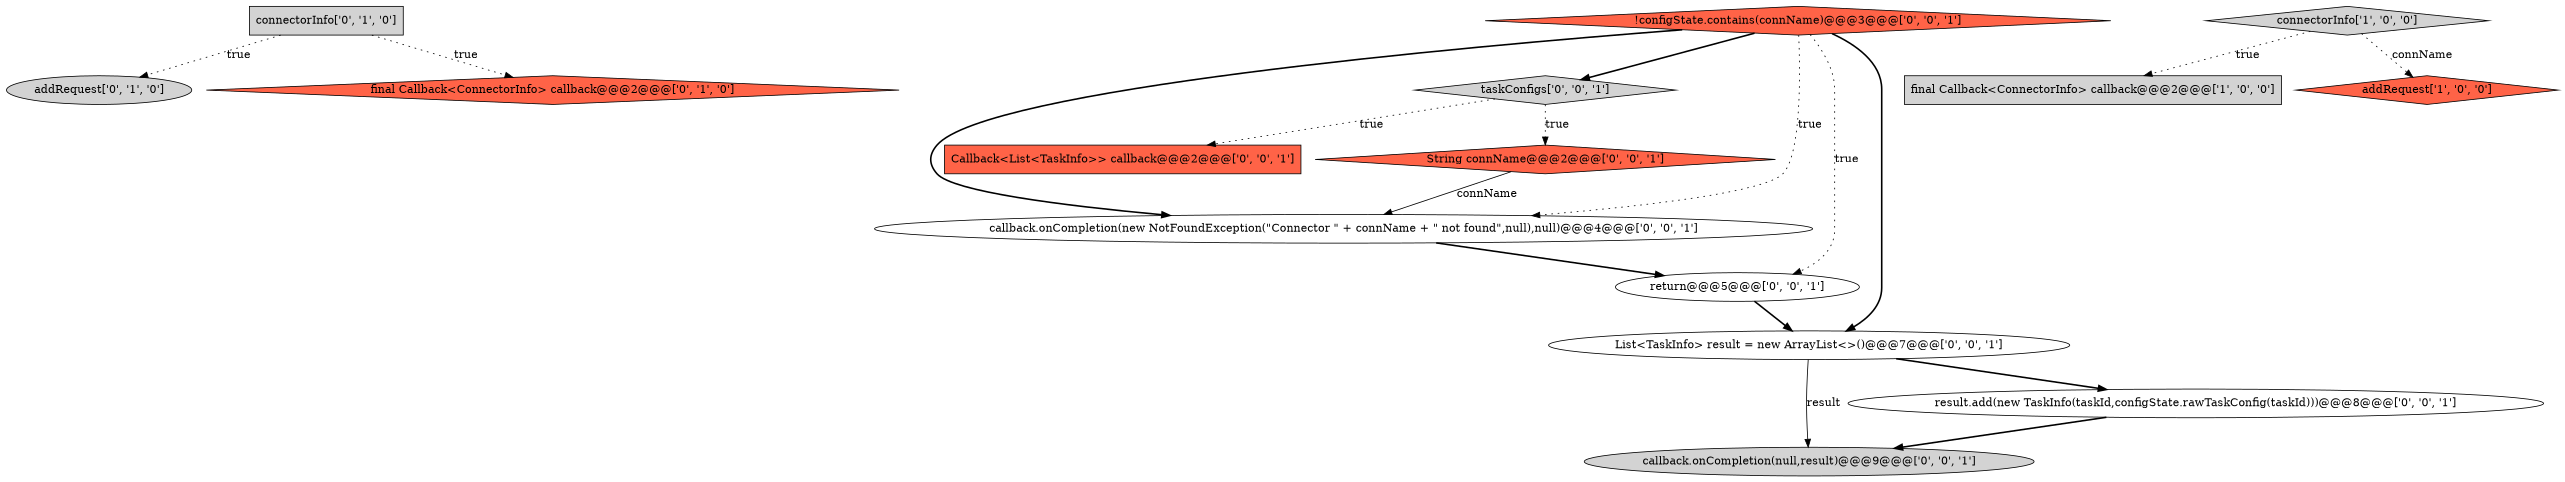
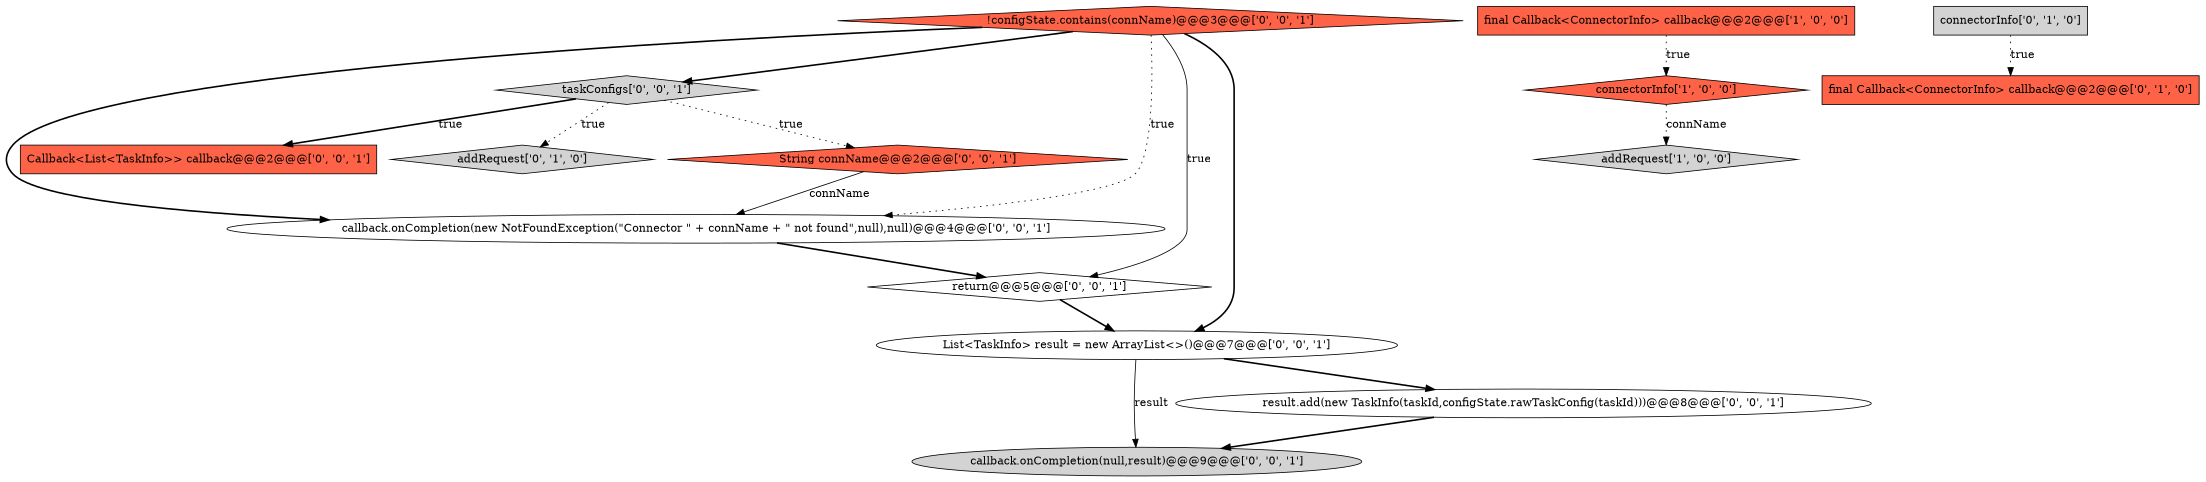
node "connectorInfo['1', '0', '0']": fillcolor lightgray -> tomato
edge "connectorInfo['1', '0', '0']" -> "final Callback<ConnectorInfo> callback@@@2@@@['1', '0', '0']": reversed
edge "connectorInfo['0', '1', '0']" -> "addRequest['0', '1', '0']": now "taskConfigs['0', '0', '1']" -> "addRequest['0', '1', '0']"
node "addRequest['0', '1', '0']": shape ellipse -> diamond
node "final Callback<ConnectorInfo> callback@@@2@@@['0', '1', '0']": shape diamond -> box
node "final Callback<ConnectorInfo> callback@@@2@@@['1', '0', '0']": fillcolor lightgray -> tomato
node "addRequest['1', '0', '0']": fillcolor tomato -> lightgray
edge "taskConfigs['0', '0', '1']" -> "Callback<List<TaskInfo>> callback@@@2@@@['0', '0', '1']": style dotted -> bold
edge "!configState.contains(connName)@@@3@@@['0', '0', '1']" -> "return@@@5@@@['0', '0', '1']": style dotted -> solid
node "return@@@5@@@['0', '0', '1']": shape ellipse -> diamond
